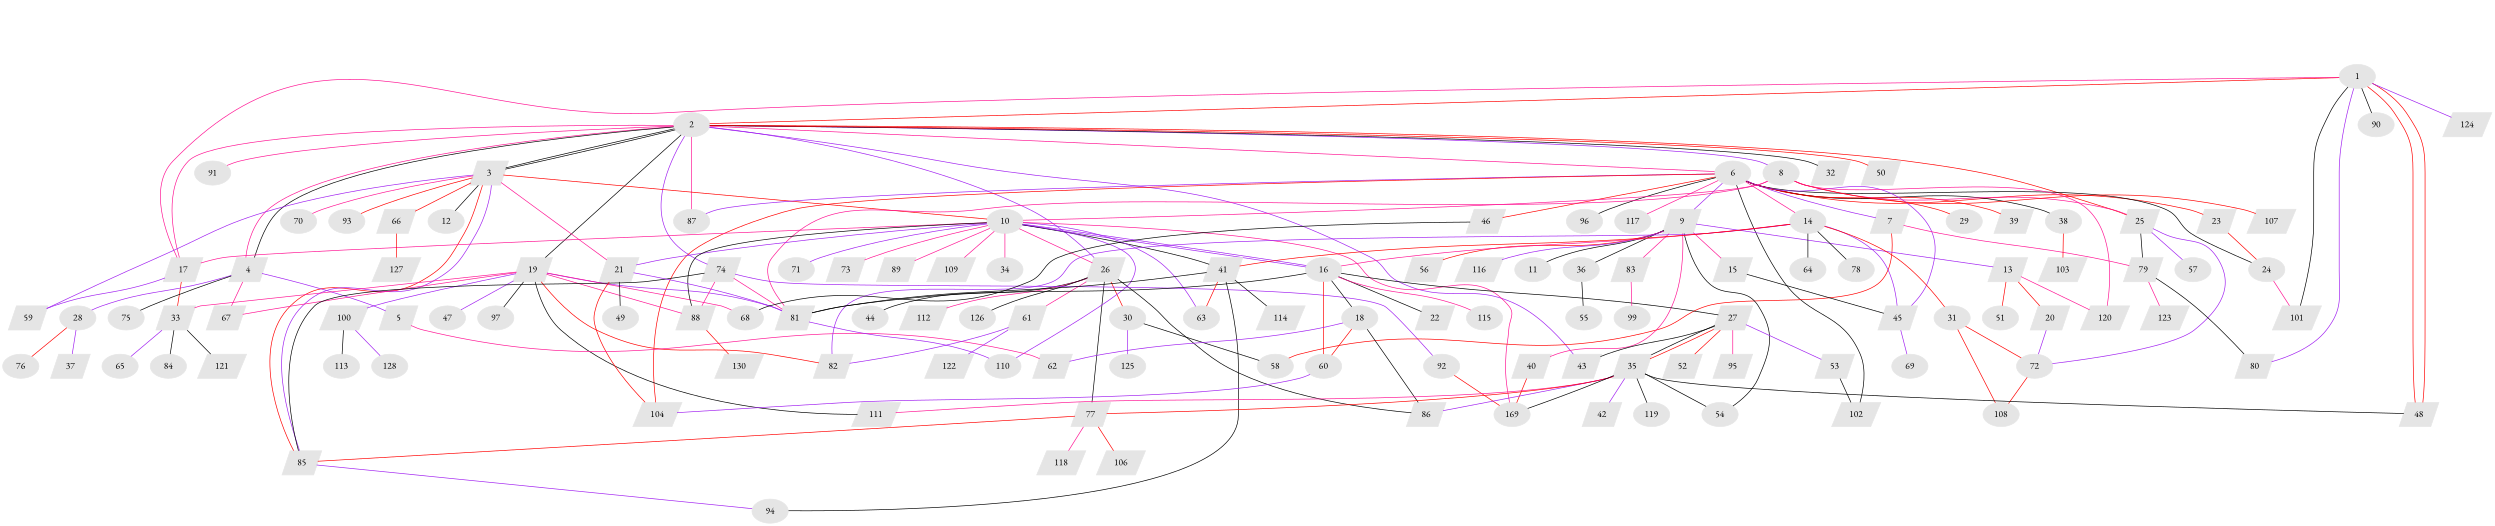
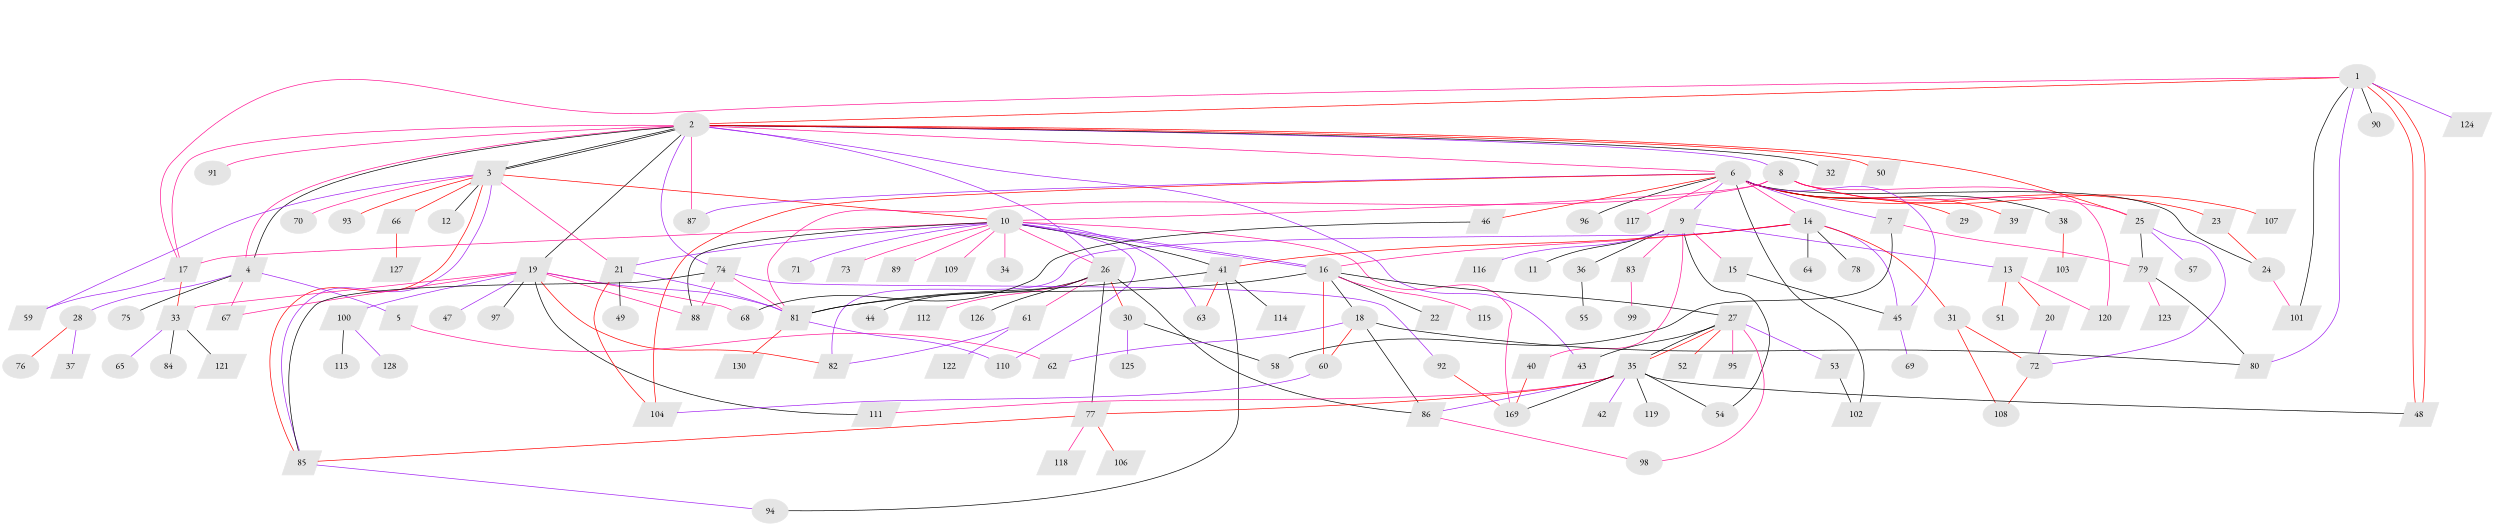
node "56": removed
edge "88" -- "130": now "81" -- "130"
edge "7" -- "58": color red -> black
edge "18" -- "80": added
node "98": added
